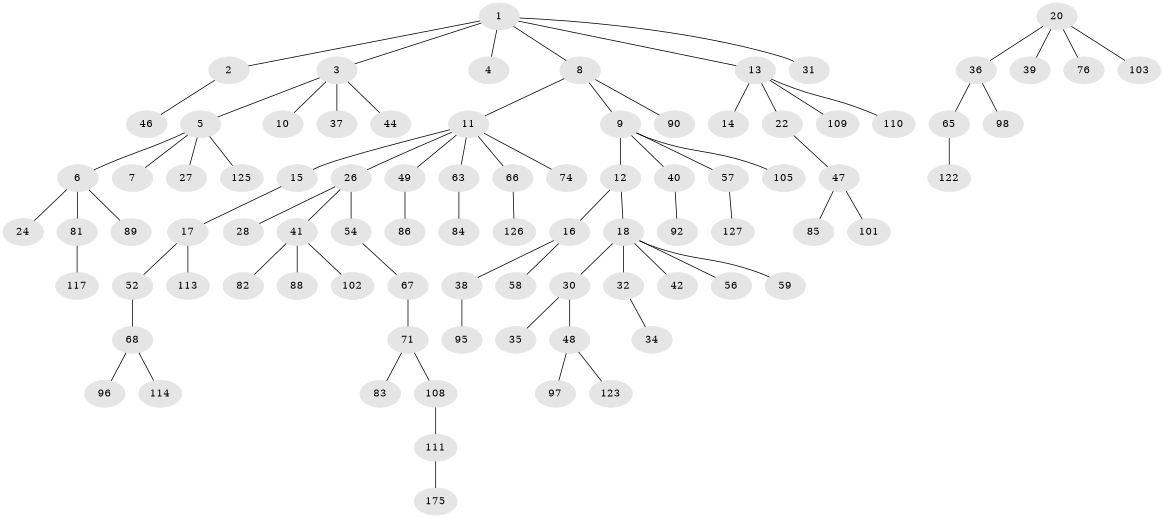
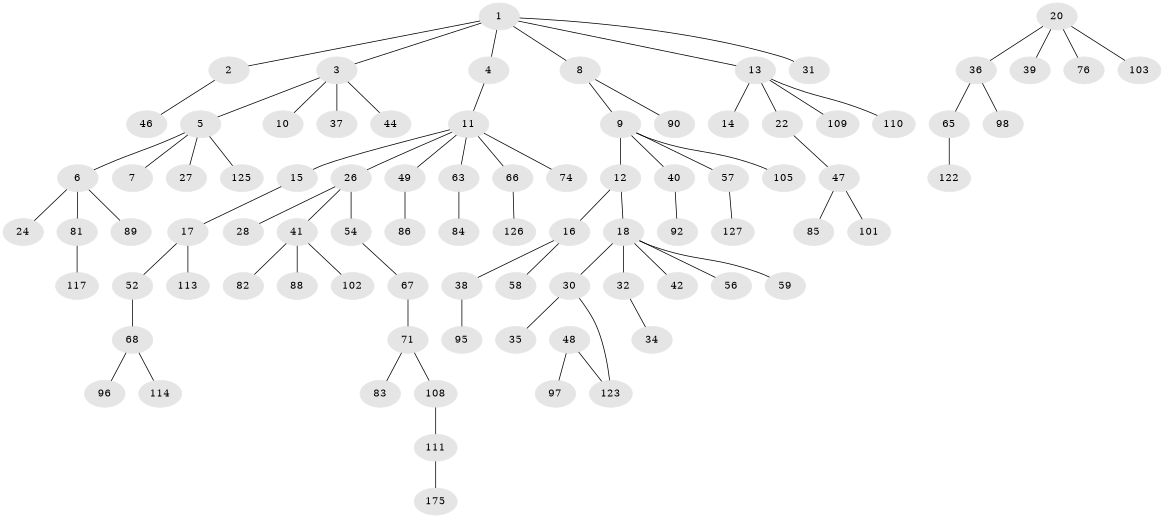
edge "8" -- "11": now "4" -- "11"
edge "30" -- "48": now "30" -- "123"
